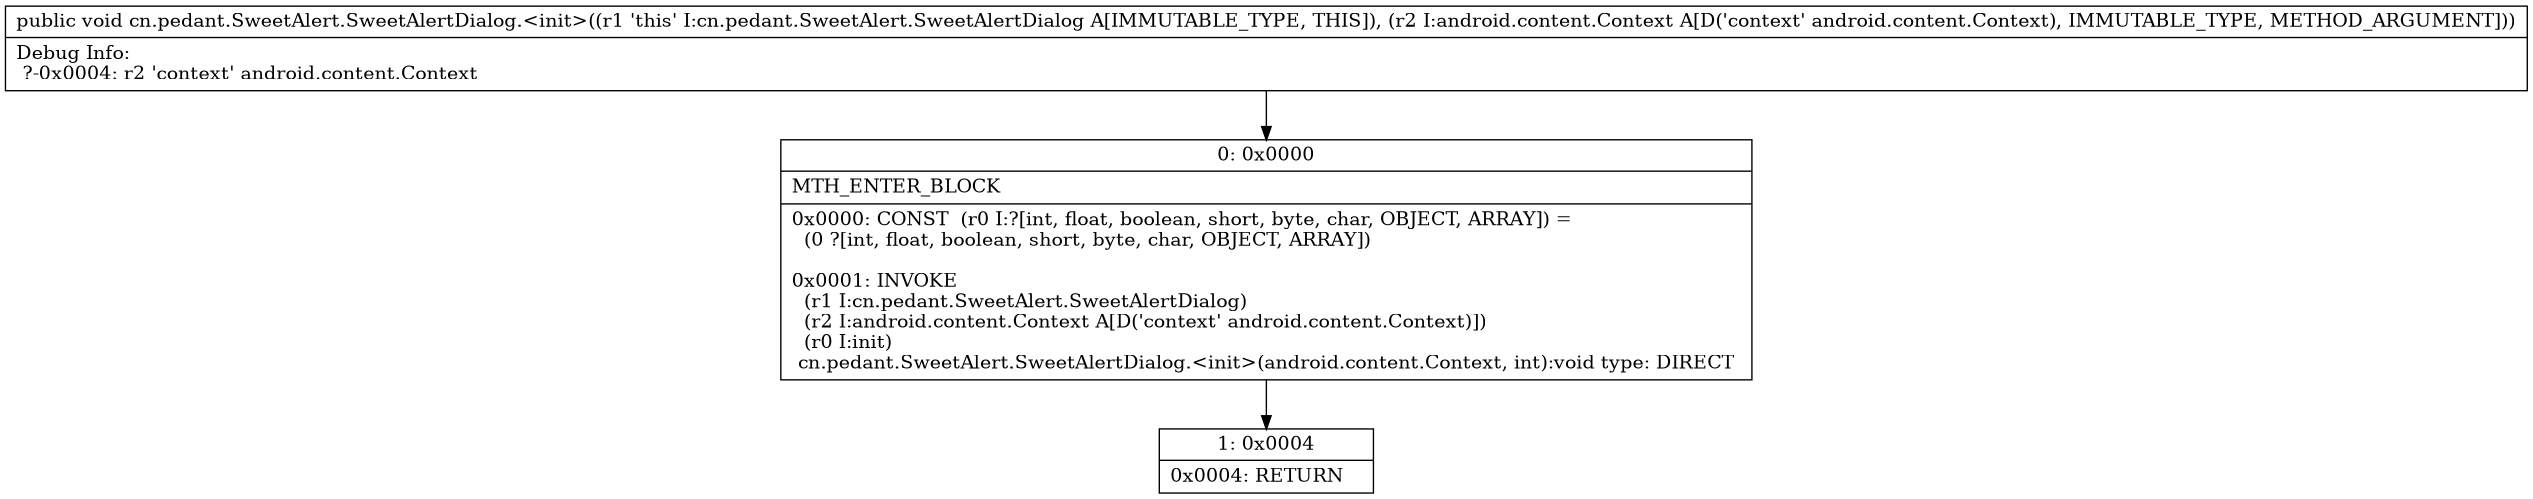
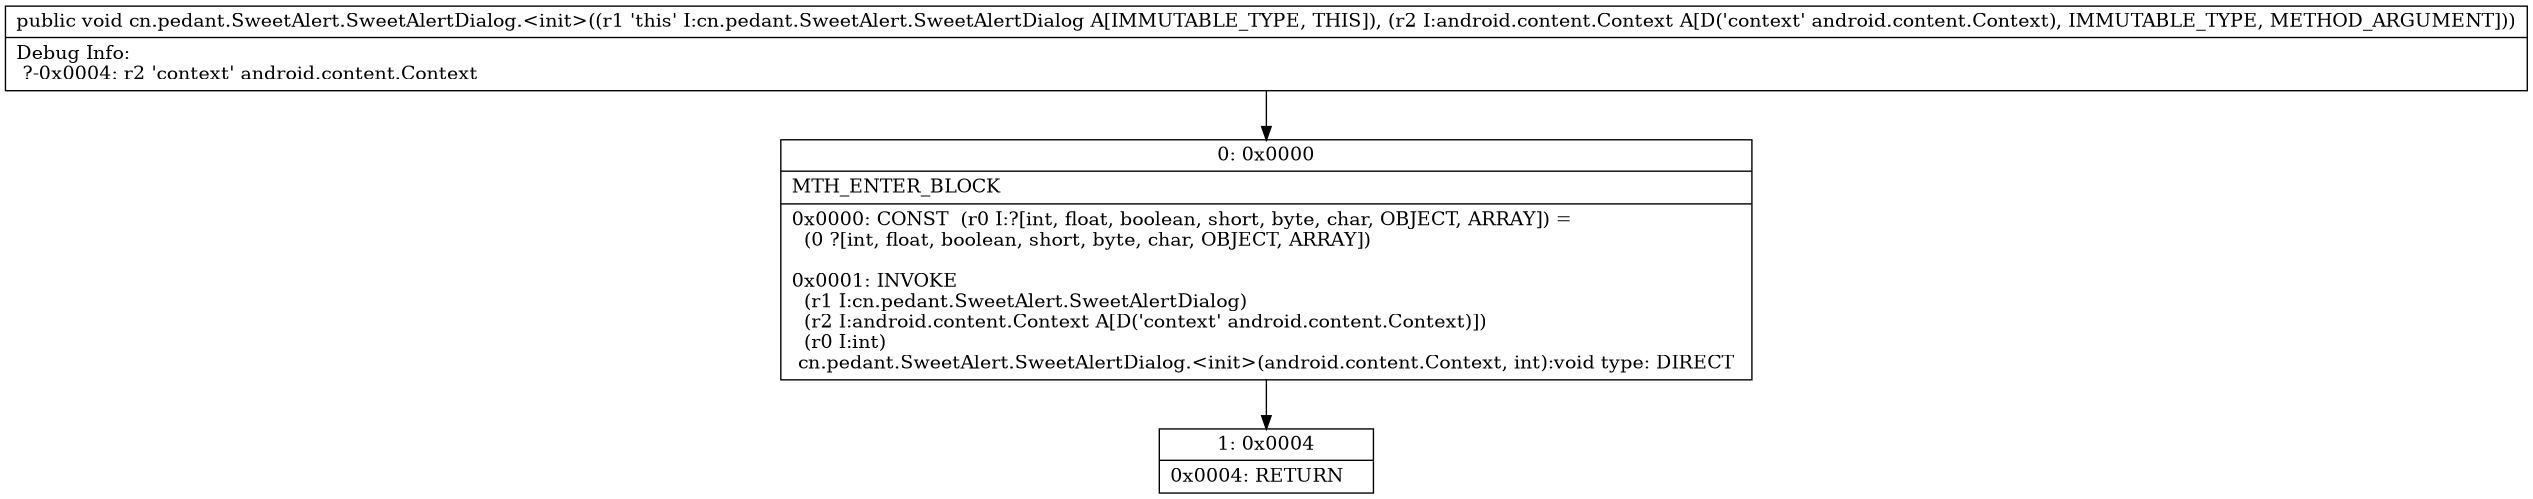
node "0: 0x0000": text "(r0 I:init)" -> "(r0 I:int)"
